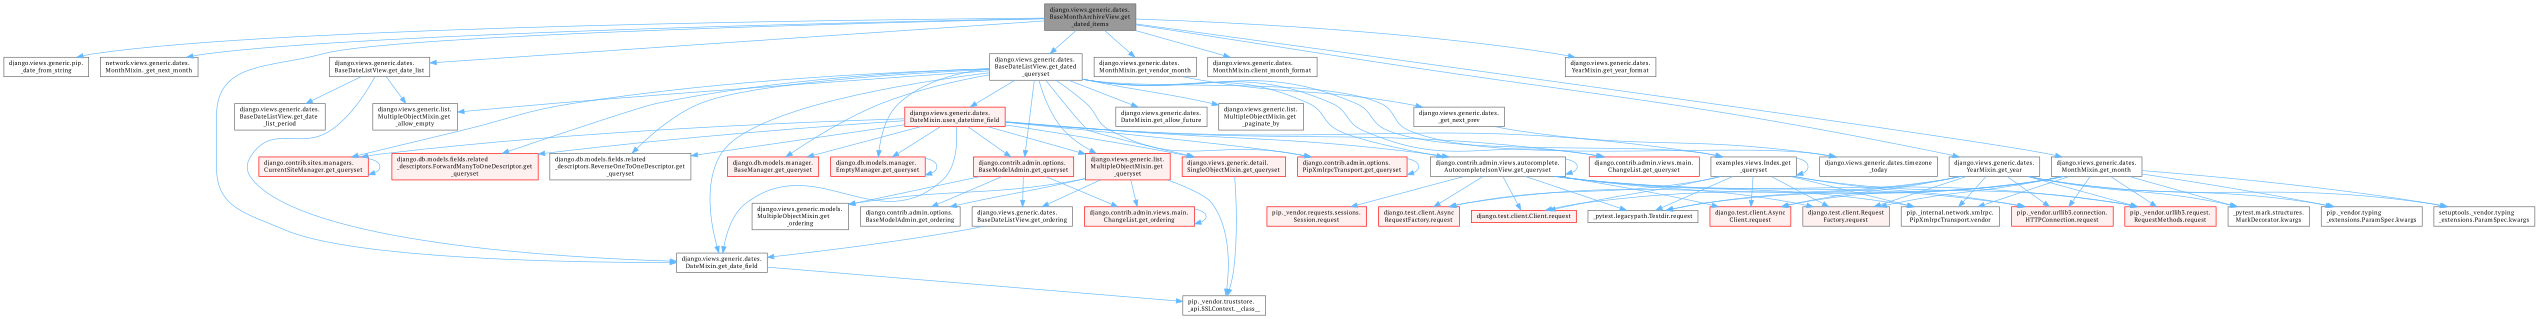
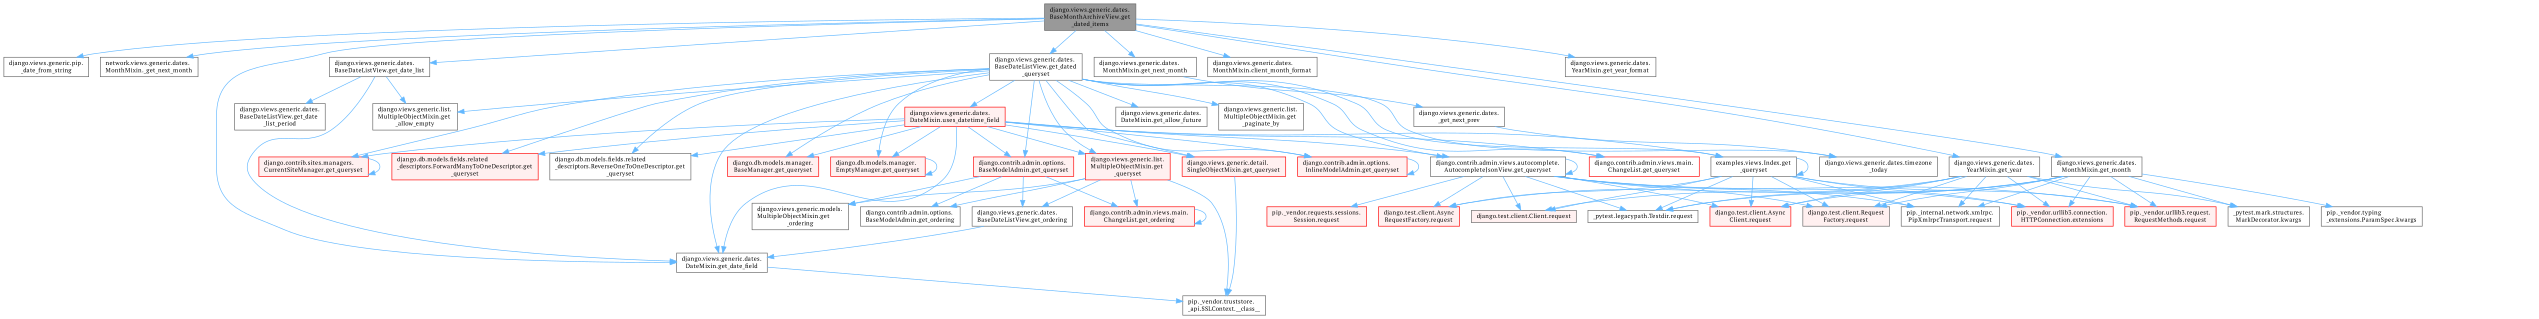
node "django.views.generic.dates. MonthMixin.get_vendor_month": label "django.views.generic.dates. MonthMixin.get_vendor_month" -> "django.views.generic.dates. MonthMixin.get_next_month"
node "django.contrib.admin.options. PipXmlrpcTransport.get_queryset": label "django.contrib.admin.options. PipXmlrpcTransport.get_queryset" -> "django.contrib.admin.options. InlineModelAdmin.get_queryset"
edge "django.views.generic.dates. YearMixin.get_year" -> "pip._vendor.typing _extensions.ParamSpec.kwargs": removed
node "django.test.client.Client.request": color red -> grey40
node "pip._internal.network.xmlrpc. PipXmlrpcTransport.vendor": label "pip._internal.network.xmlrpc. PipXmlrpcTransport.vendor" -> "pip._internal.network.xmlrpc. PipXmlrpcTransport.request"
node "pip._vendor.urllib3.connection. HTTPConnection.request": label "pip._vendor.urllib3.connection. HTTPConnection.request" -> "pip._vendor.urllib3.connection. HTTPConnection.extensions"
node "setuptools._vendor.typing _extensions.ParamSpec.kwargs": removed
